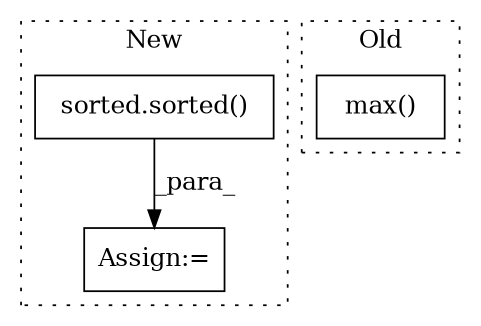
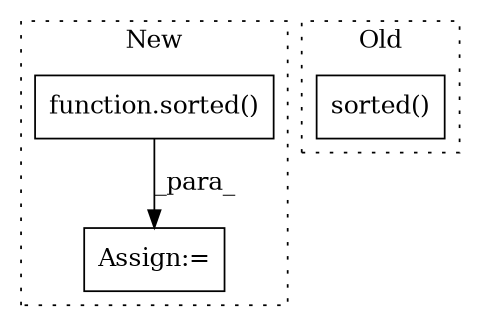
node "sorted.sorted()": label "sorted.sorted()" -> "function.sorted()"
node "max()": label "max()" -> "sorted()"
